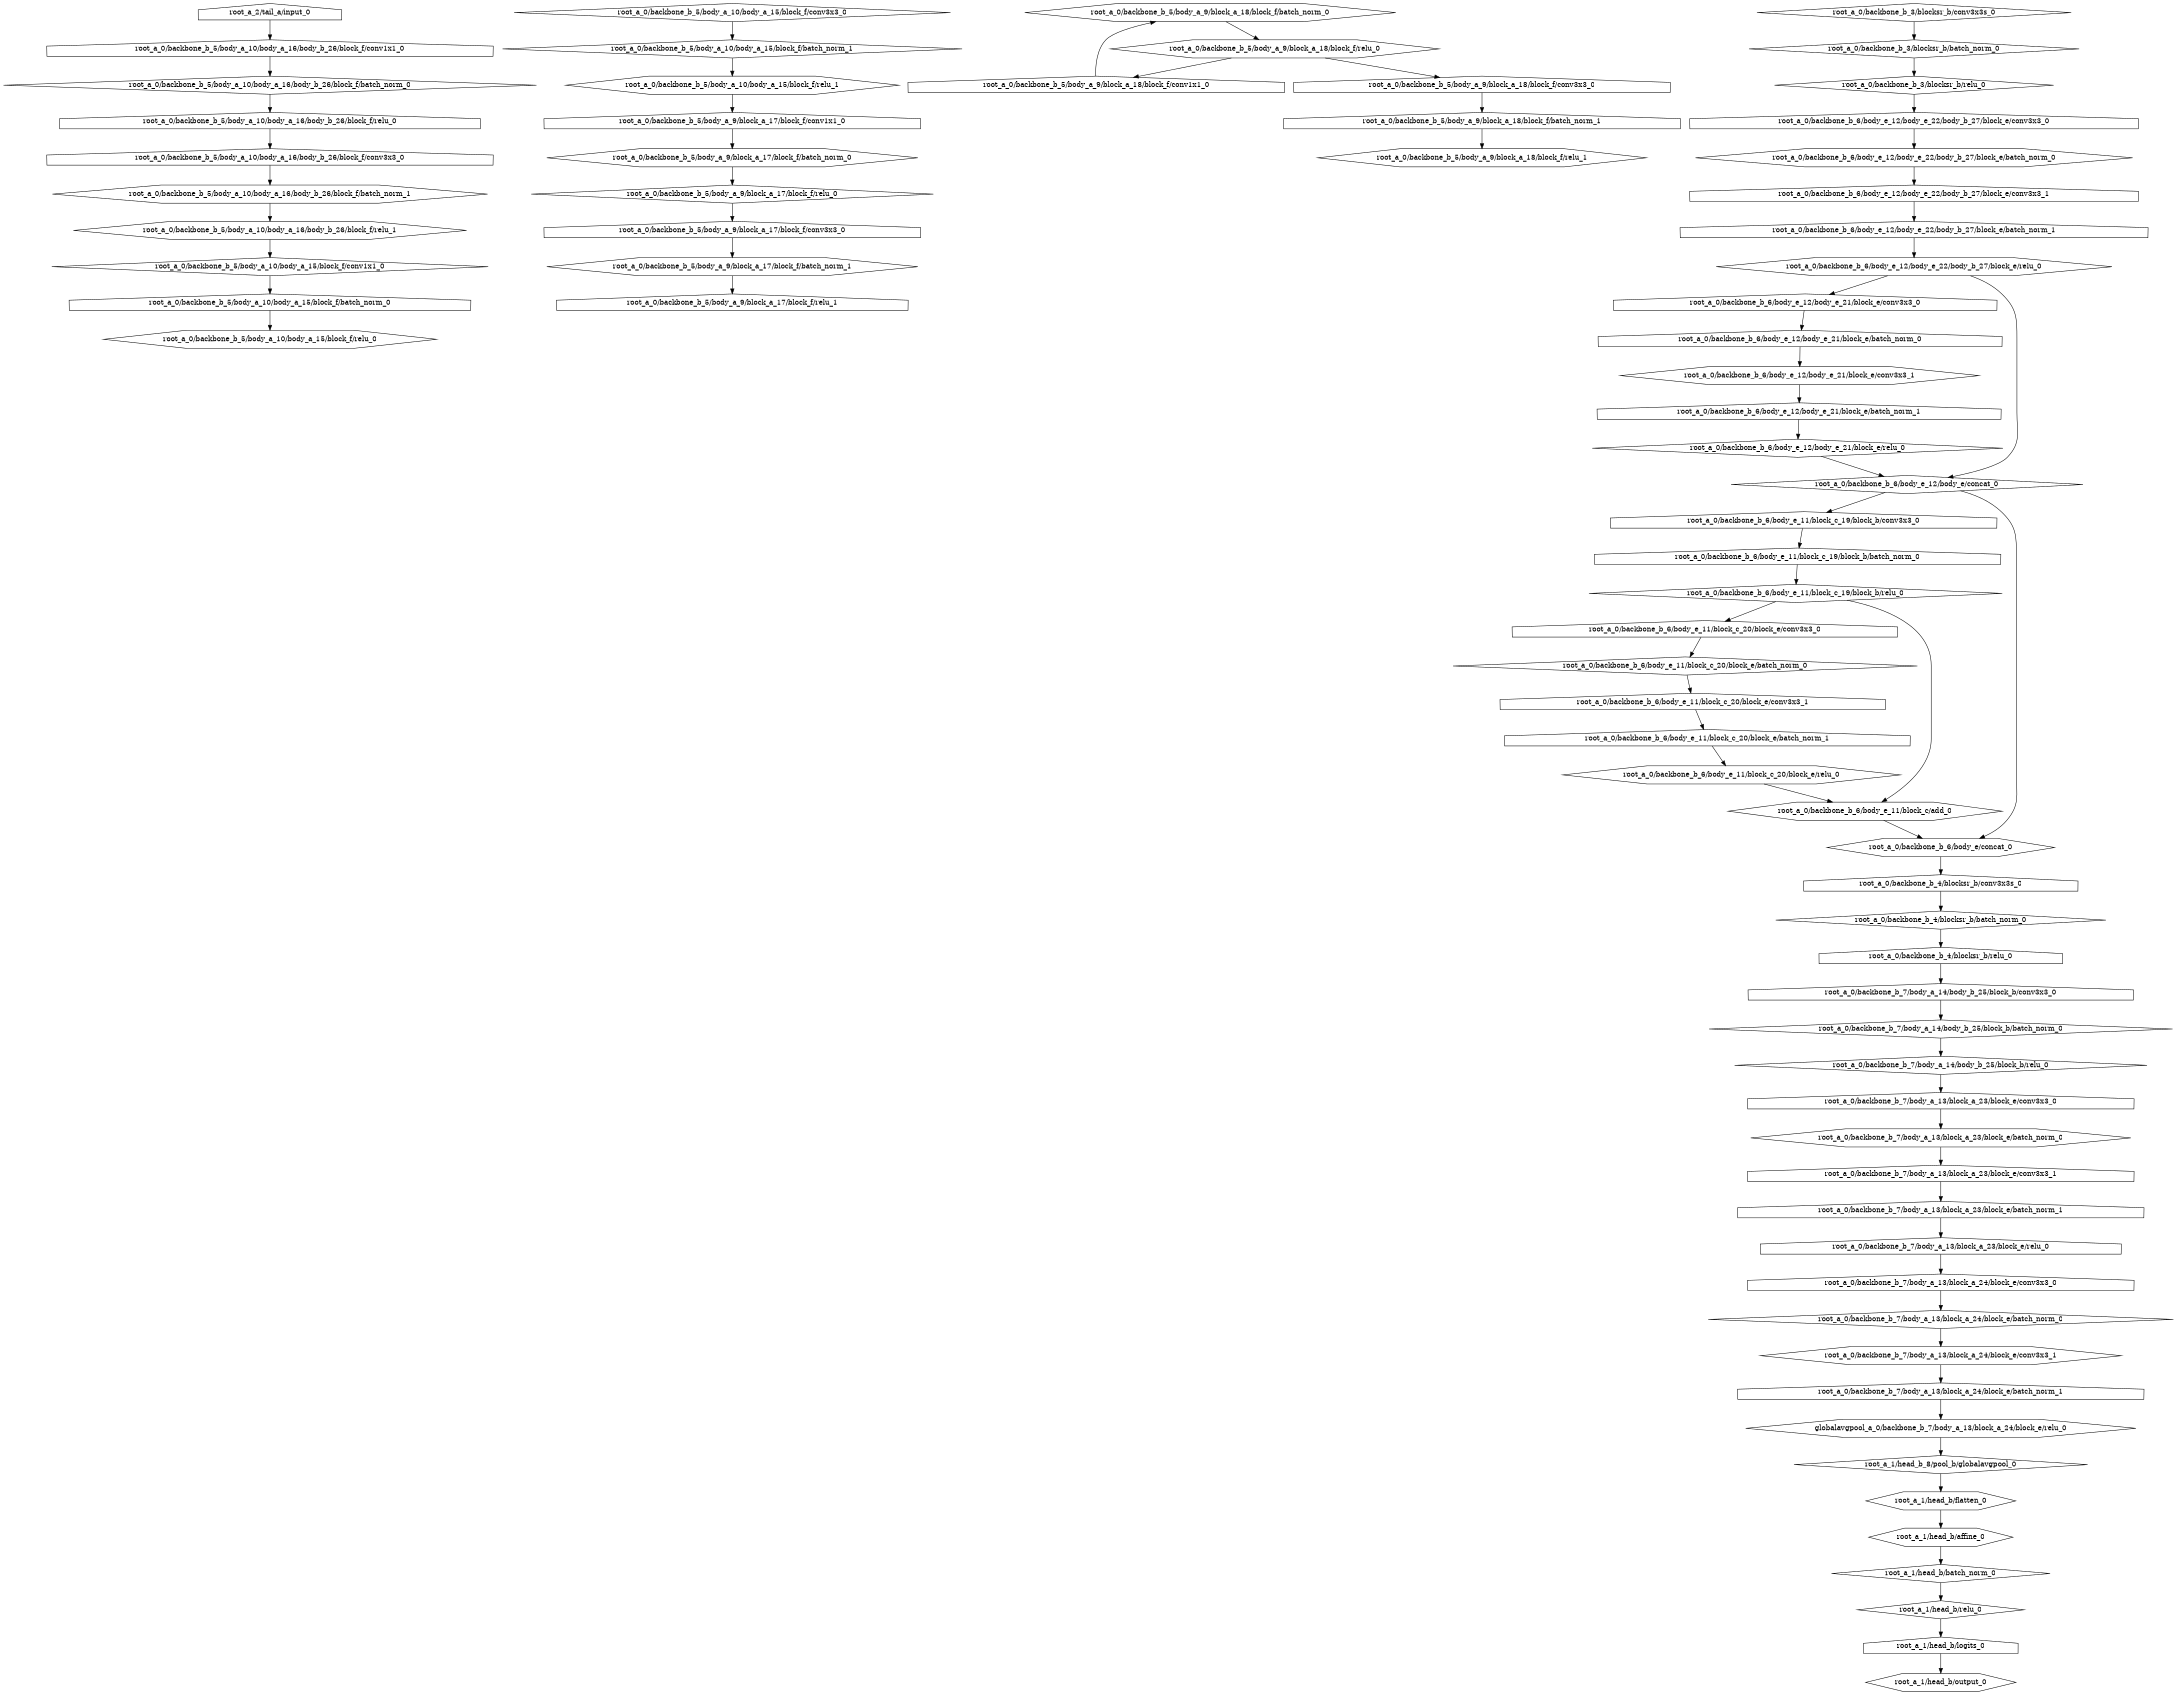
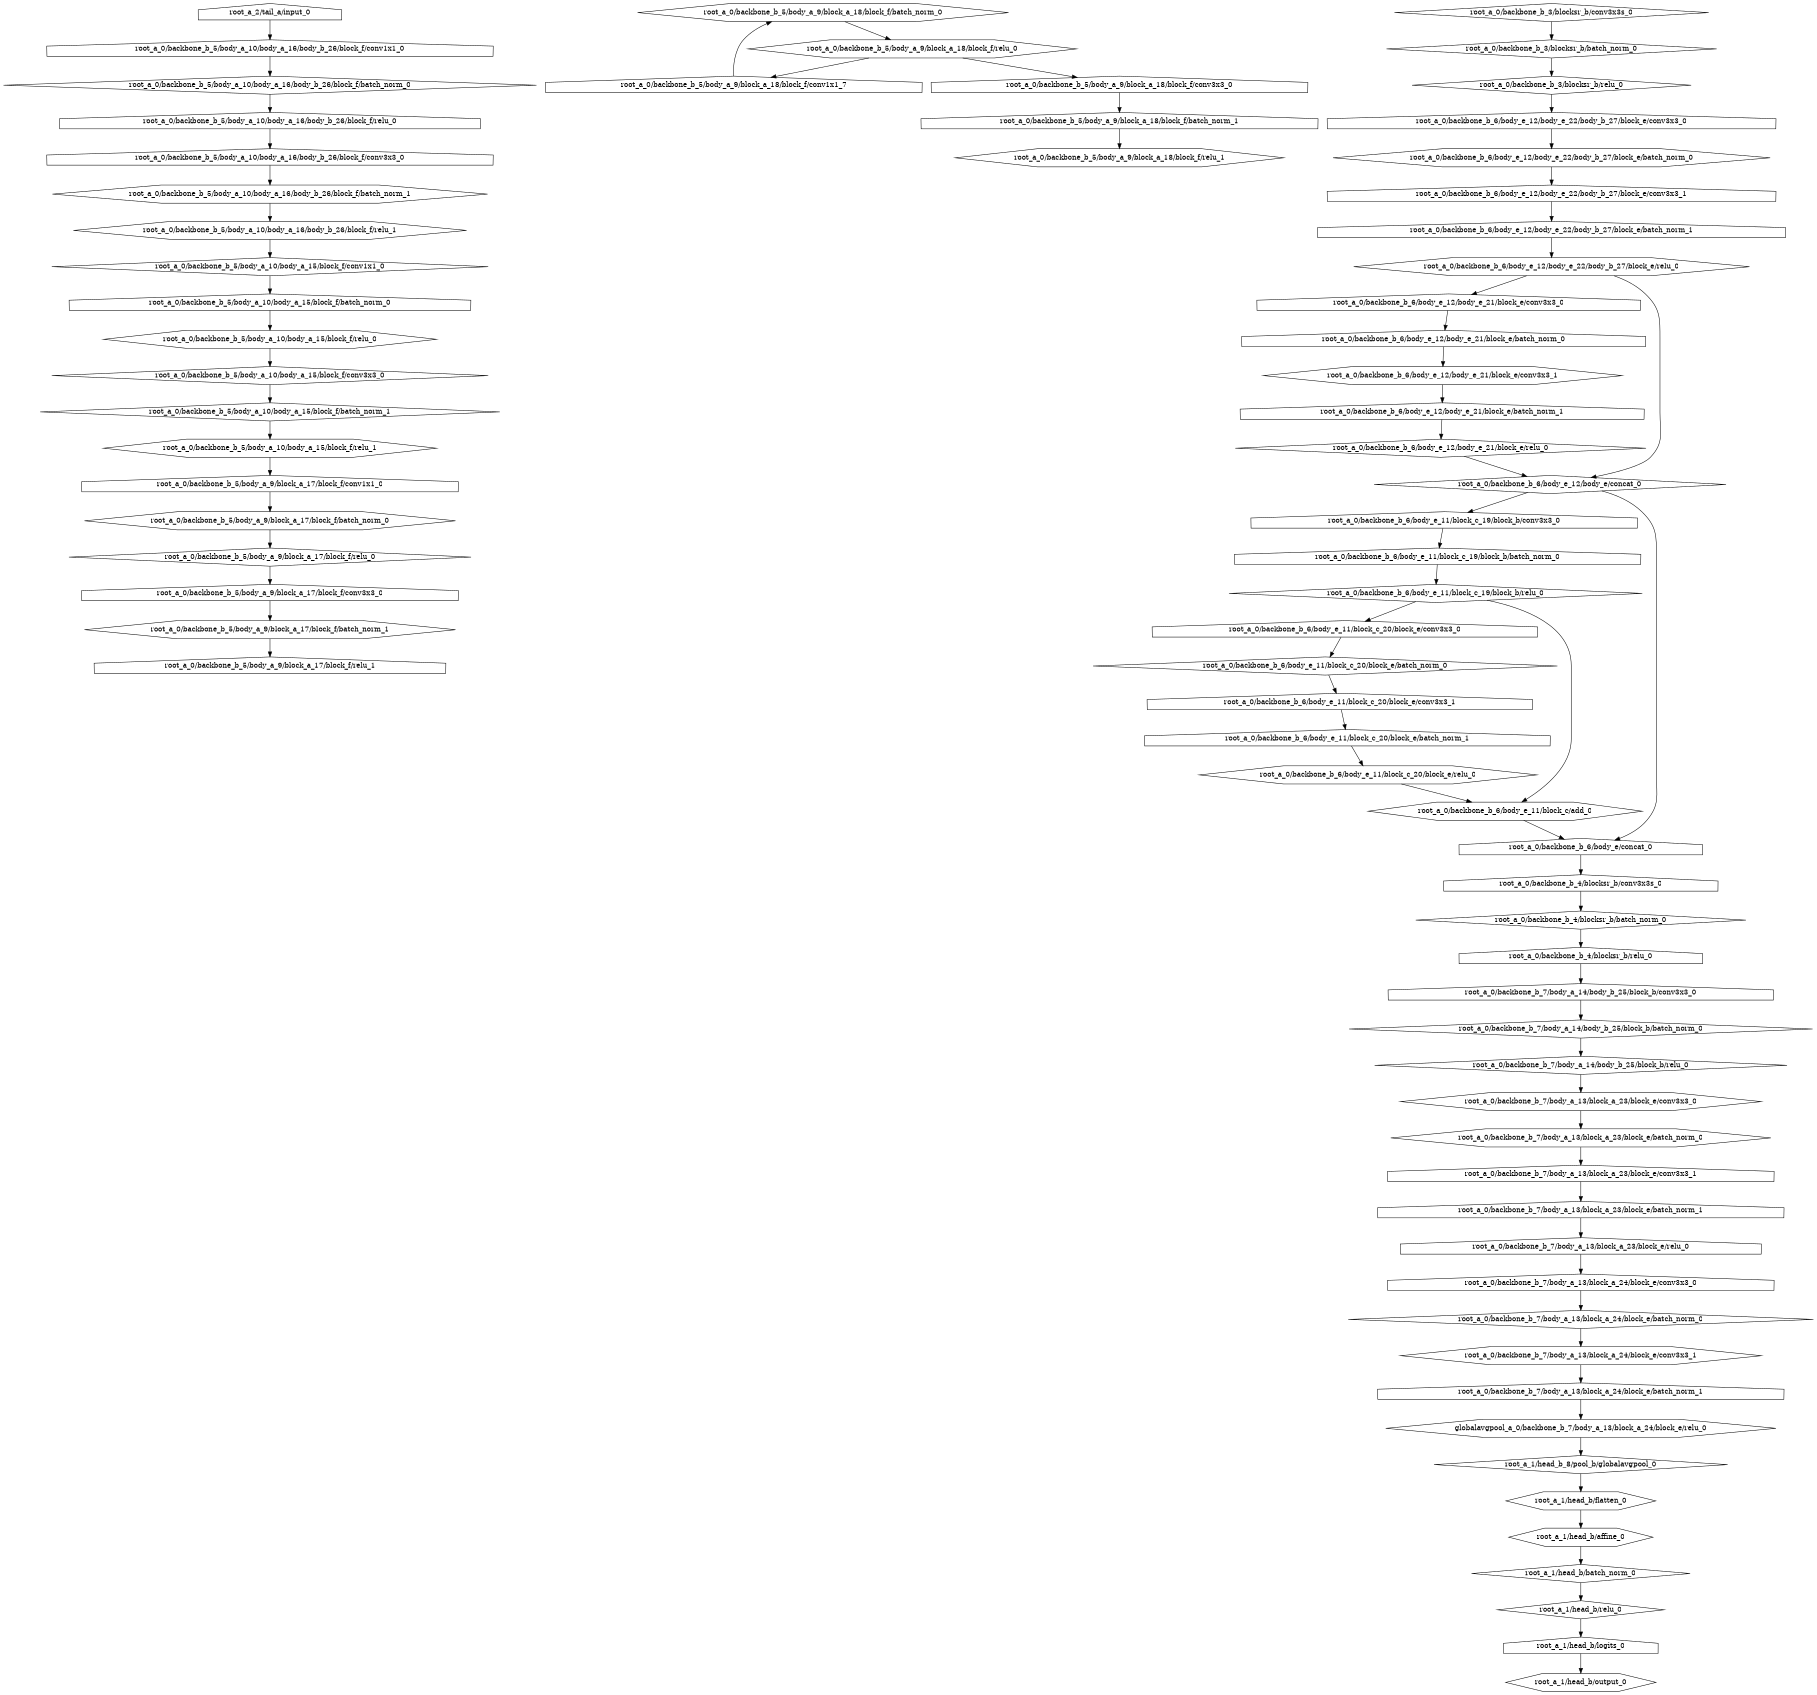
node "root_a_0/backbone_b_5/body_a_9/block_a_18/block_f/conv1x1_0": label "root_a_0/backbone_b_5/body_a_9/block_a_18/block_f/conv1x1_0" -> "root_a_0/backbone_b_5/body_a_9/block_a_18/block_f/conv1x1_7"
edge "root_a_0/backbone_b_5/body_a_10/body_a_15/block_f/relu_0" -> "root_a_0/backbone_b_5/body_a_10/body_a_15/block_f/conv3x3_0": added
node "root_a_0/backbone_b_6/body_e/concat_0": shape hexagon -> house
node "root_a_0/backbone_b_7/body_a_13/block_a_23/block_e/conv3x3_0": shape house -> hexagon
